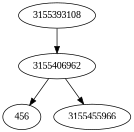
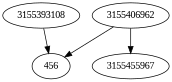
edge "3155393108" -> "3155406962": now "3155393108" -> "456"
node "3155455966": label "3155455966" -> "3155455967"
